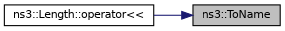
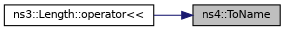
node "ns3::ToName": label "ns3::ToName" -> "ns4::ToName"
